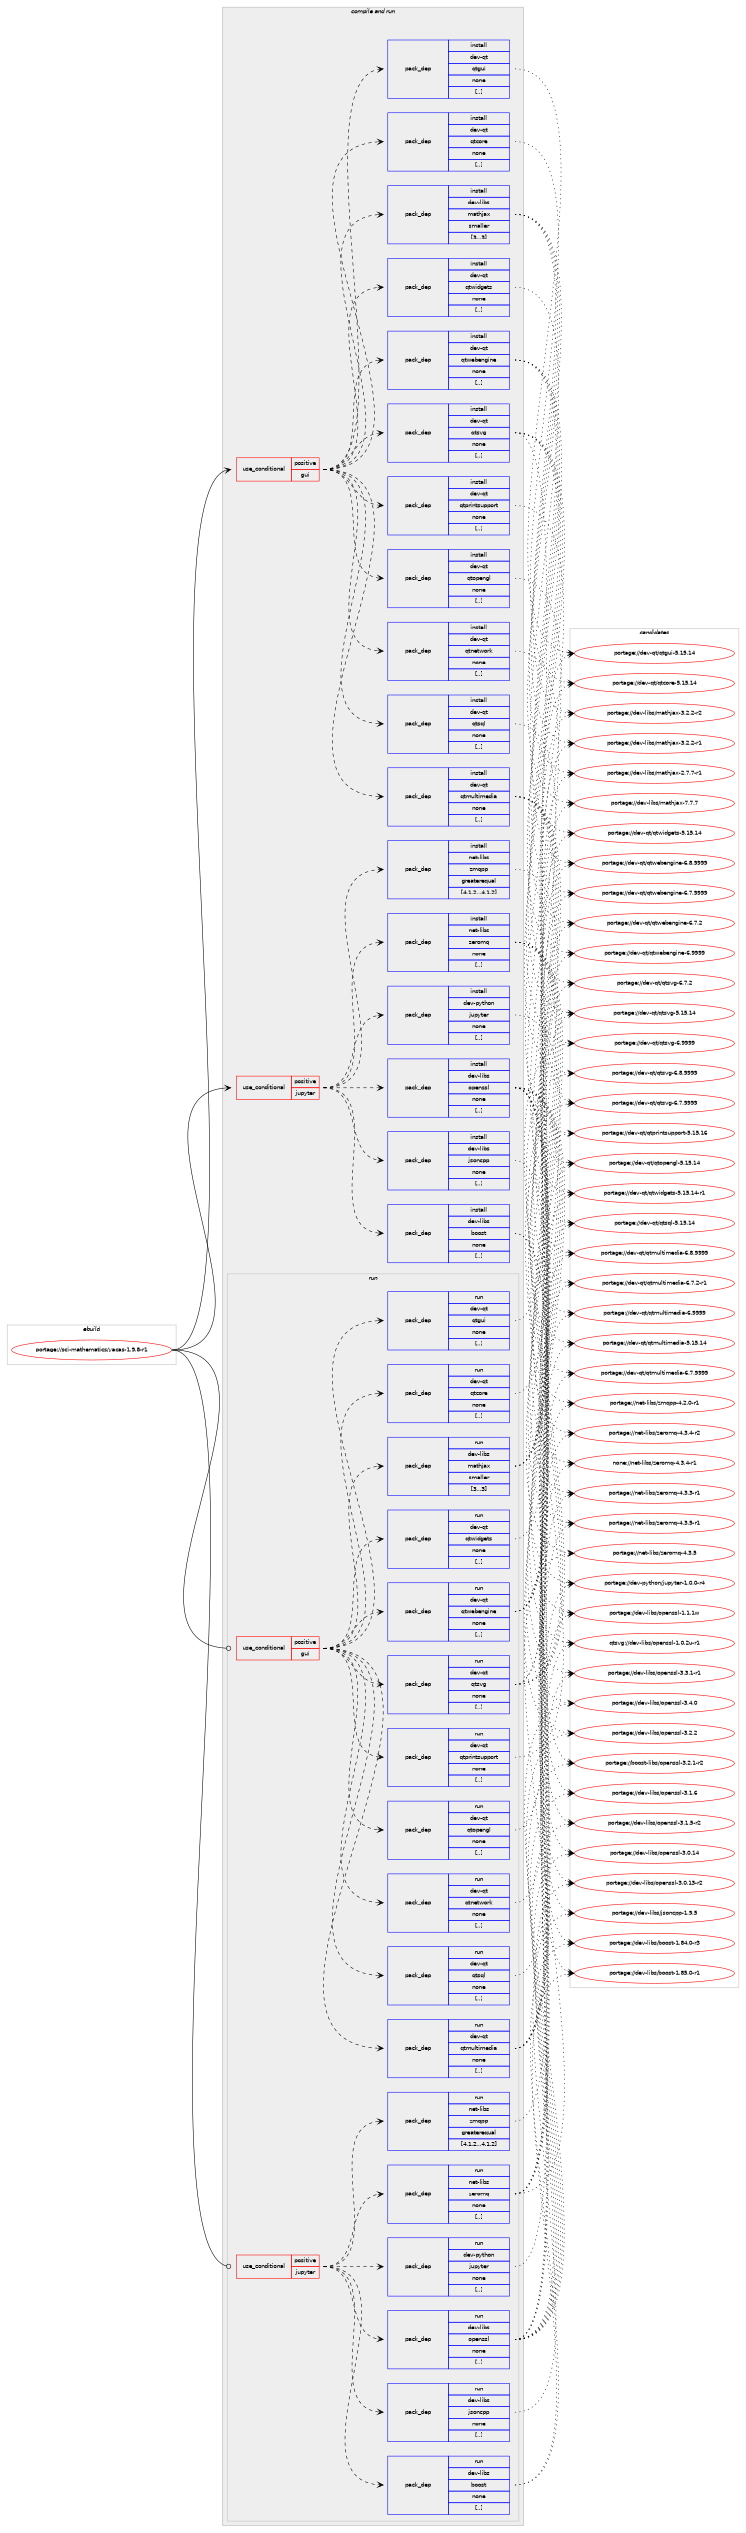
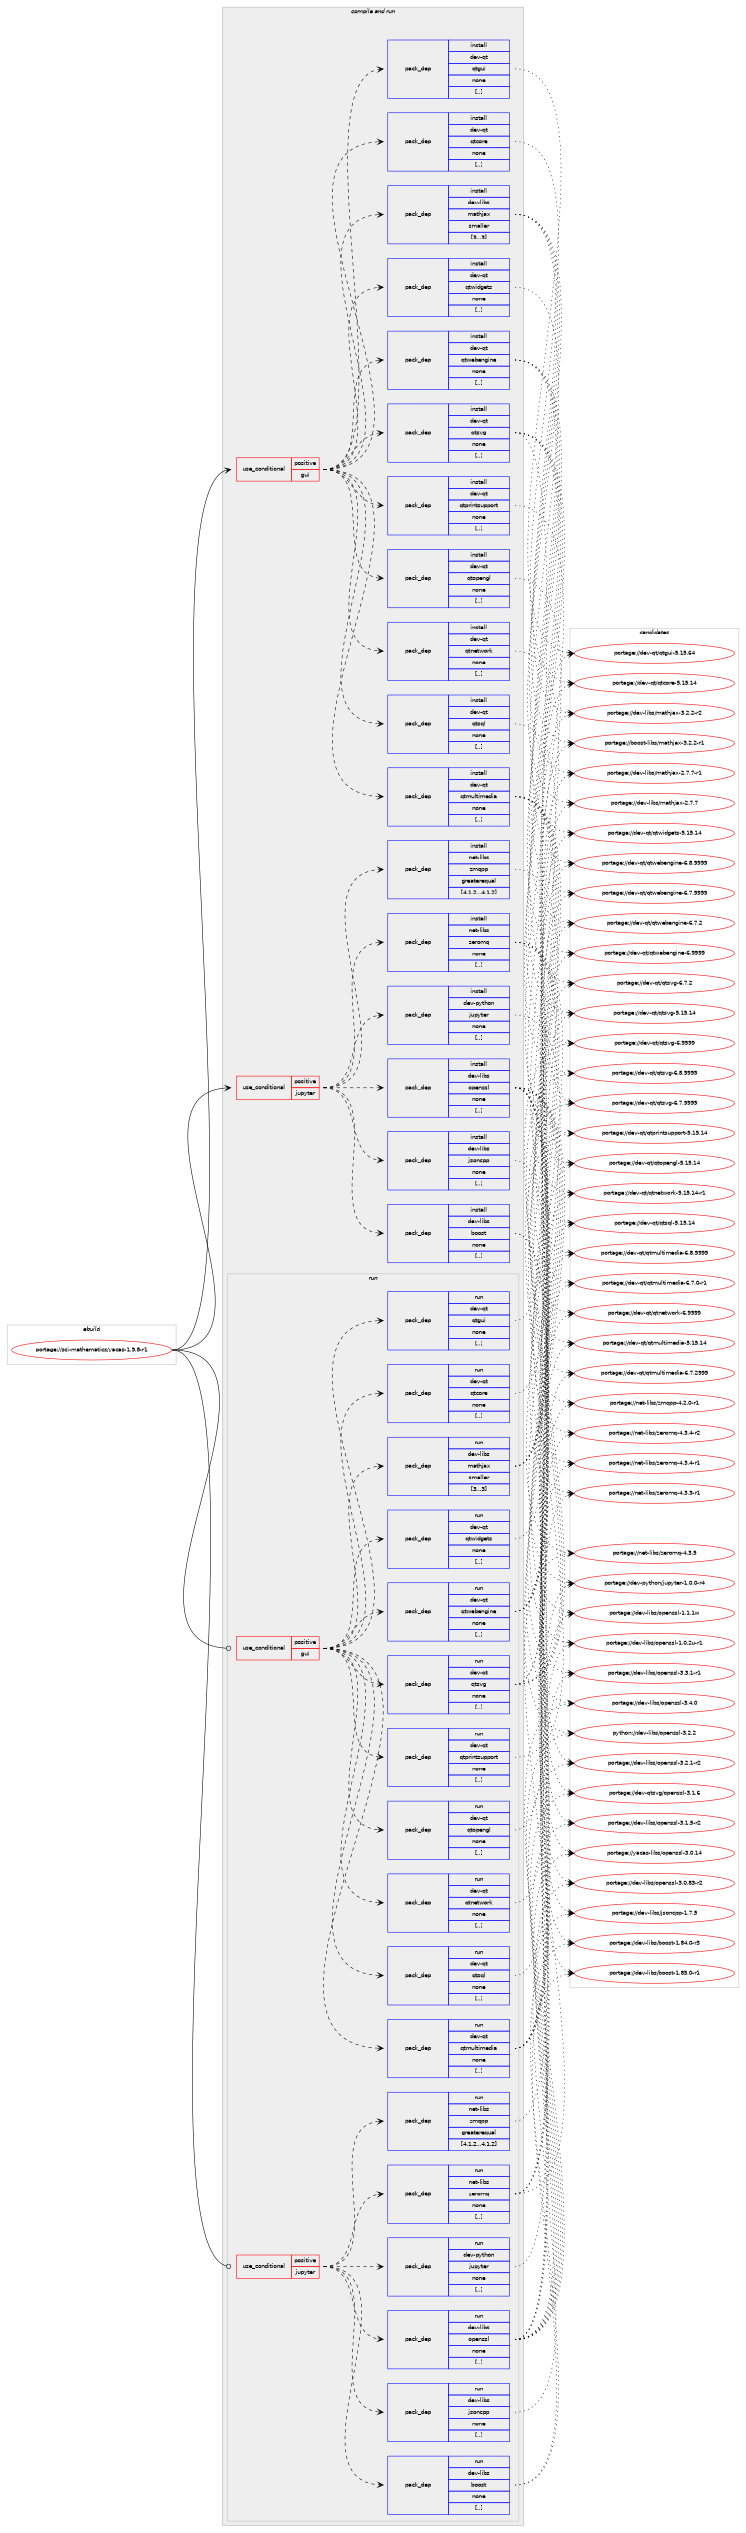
node "portage://dev-qt/qtgui-5.15.14": label "portage://dev-qt/qtgui-5.15.14" -> "portage://dev-qt/qtgui-5.15.64"
node "portage://dev-libs/mathjax-3.2.2-r1": label "portage://dev-libs/mathjax-3.2.2-r1" -> "portage://boost-libs/mathjax-3.2.2-r1"
node "portage://dev-libs/mathjax-7.7.7": label "portage://dev-libs/mathjax-7.7.7" -> "portage://dev-libs/mathjax-2.7.7"
node "portage://dev-qt/qtprintsupport-5.15.16": label "portage://dev-qt/qtprintsupport-5.15.16" -> "portage://dev-qt/qtprintsupport-5.15.14"
node "portage://dev-qt/qtwidgets-5.15.14-r1": label "portage://dev-qt/qtwidgets-5.15.14-r1" -> "portage://dev-qt/qtnetwork-5.15.14-r1"
node "portage://dev-qt/qtmultimedia-6.7.2-r1": label "portage://dev-qt/qtmultimedia-6.7.2-r1" -> "portage://dev-qt/qtmultimedia-6.7.0-r1"
node "portage://dev-qt/qtmultimedia-6.9999": label "portage://dev-qt/qtmultimedia-6.9999" -> "portage://dev-qt/qtnetwork-6.9999"
node "portage://dev-qt/qtmultimedia-6.7.9999": label "portage://dev-qt/qtmultimedia-6.7.9999" -> "portage://dev-qt/qtmultimedia-6.7.2999"
node "none://net-libs/zeromq-4.3.4-r1": label "none://net-libs/zeromq-4.3.4-r1" -> "portage://net-libs/zeromq-4.3.4-r1"
node "portage://net-libs/zeromq-4.3.5-r1": removed
node "qtsvg://dev-libs/openssl-1.0.2u-r1": label "qtsvg://dev-libs/openssl-1.0.2u-r1" -> "portage://dev-libs/openssl-1.0.2u-r1"
node "portage://dev-libs/openssl-3.2.2": label "portage://dev-libs/openssl-3.2.2" -> "python://dev-libs/openssl-3.2.2"
node "portage://boost-libs/openssl-3.2.1-r2": label "portage://boost-libs/openssl-3.2.1-r2" -> "portage://dev-libs/openssl-3.2.1-r2"
node "portage://dev-libs/openssl-3.1.6": label "portage://dev-libs/openssl-3.1.6" -> "portage://dev-qtsvg/openssl-3.1.6"
node "portage://dev-libs/openssl-3.0.14": label "portage://dev-libs/openssl-3.0.14" -> "portage://yacas-libs/openssl-3.0.14"
node "portage://dev-libs/openssl-3.0.13-r2": label "portage://dev-libs/openssl-3.0.13-r2" -> "portage://dev-libs/openssl-3.0.83-r2"
node "portage://dev-libs/jsoncpp-1.9.5": label "portage://dev-libs/jsoncpp-1.9.5" -> "portage://dev-libs/jsoncpp-1.7.5"
